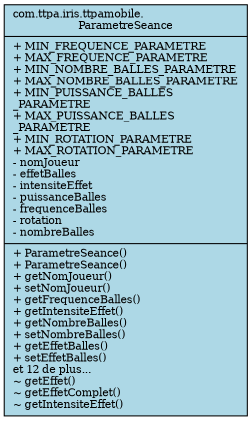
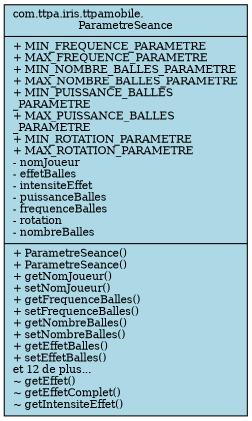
node "com.ttpa.iris.ttpamobile.": text "+ getIntensiteEffet()" -> "+ setFrequenceBalles()"
